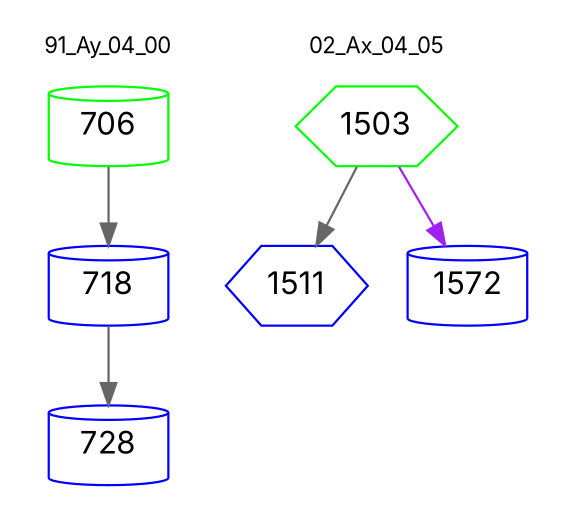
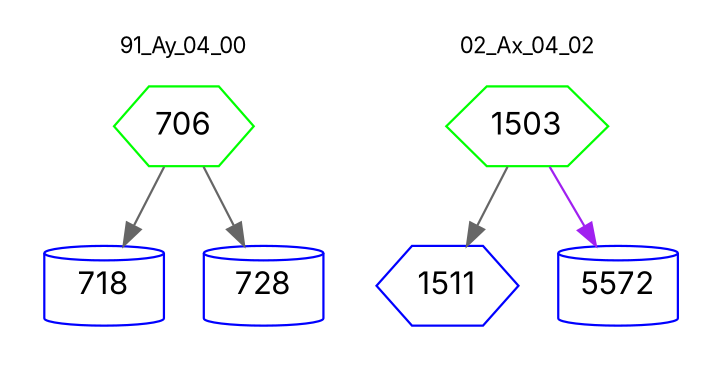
cluster "02_Ax_04_05": label "02_Ax_04_05" -> "02_Ax_04_02"
node "706": shape cylinder -> hexagon
node "1572": label "1572" -> "5572"
edge "718" -> "728": now "706" -> "728"
